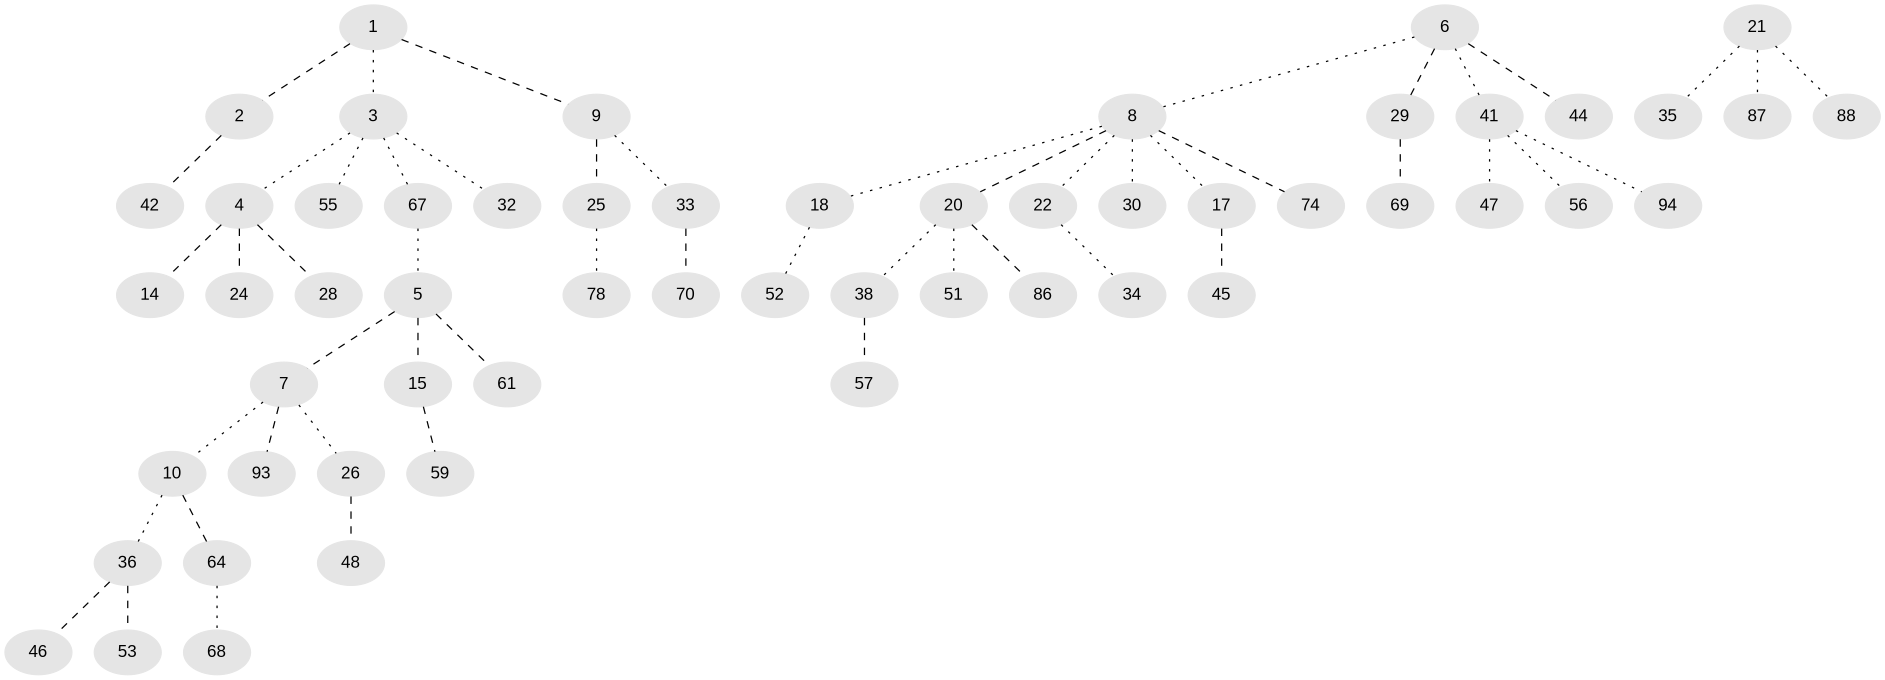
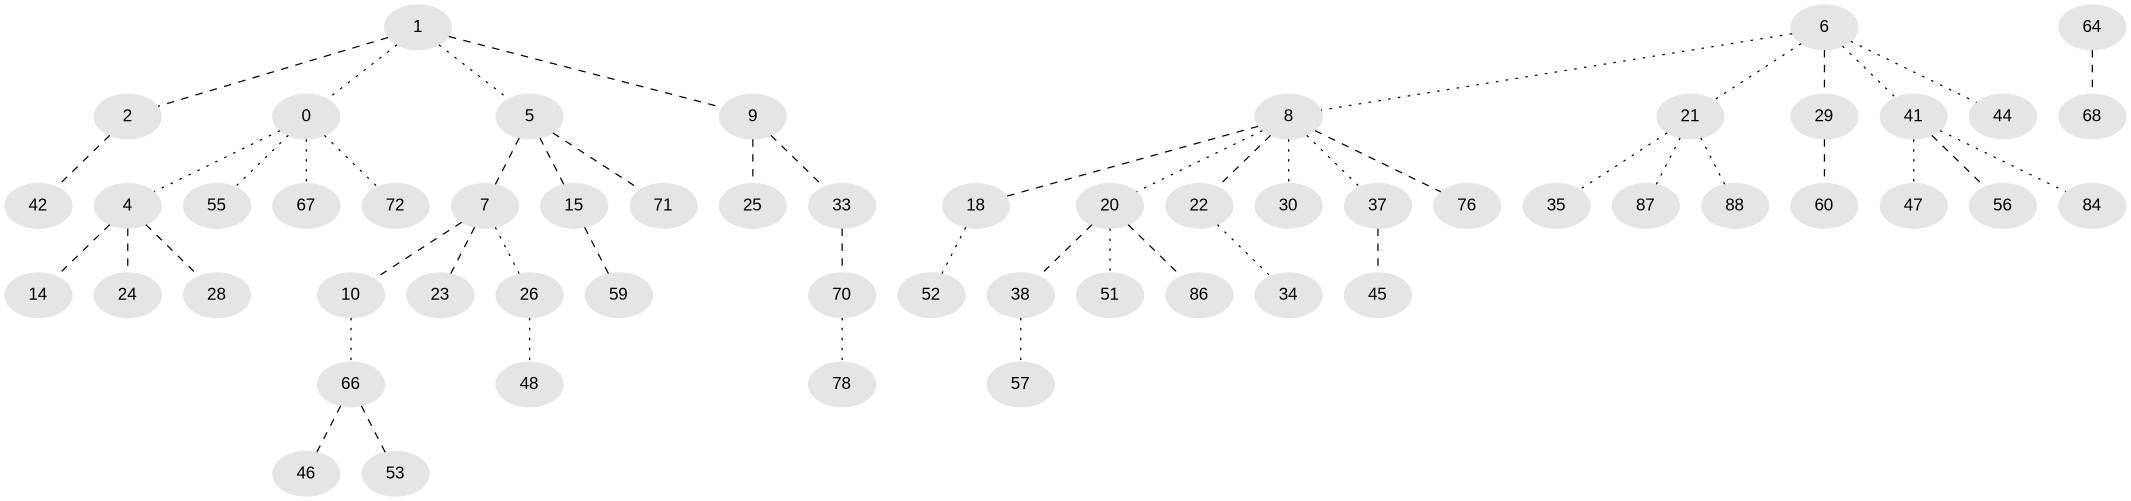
edge "6" -- "44": style dashed -> dotted
edge "6" -- "21": added
node "3": label "3" -> "0"
edge "9" -- "33": style dotted -> dashed
edge "8" -- "18": style dotted -> dashed
edge "8" -- "20": style dashed -> dotted
edge "8" -- "22": style dotted -> dashed
edge "41" -- "56": style dotted -> dashed
node "32": label "32" -> "72"
node "17": label "17" -> "37"
node "74": label "74" -> "76"
node "69": label "69" -> "60"
node "94": label "94" -> "84"
edge "20" -- "38": style dotted -> dashed
edge "67" -- "5": now "1" -- "5"
edge "25" -- "78": now "70" -- "78"
edge "38" -- "57": style dashed -> dotted
node "61": label "61" -> "71"
edge "7" -- "10": style dotted -> dashed
node "93": label "93" -> "23"
edge "10" -- "64": removed
edge "26" -- "48": style dashed -> dotted
node "36": label "36" -> "66"
edge "64" -- "68": style dotted -> dashed
